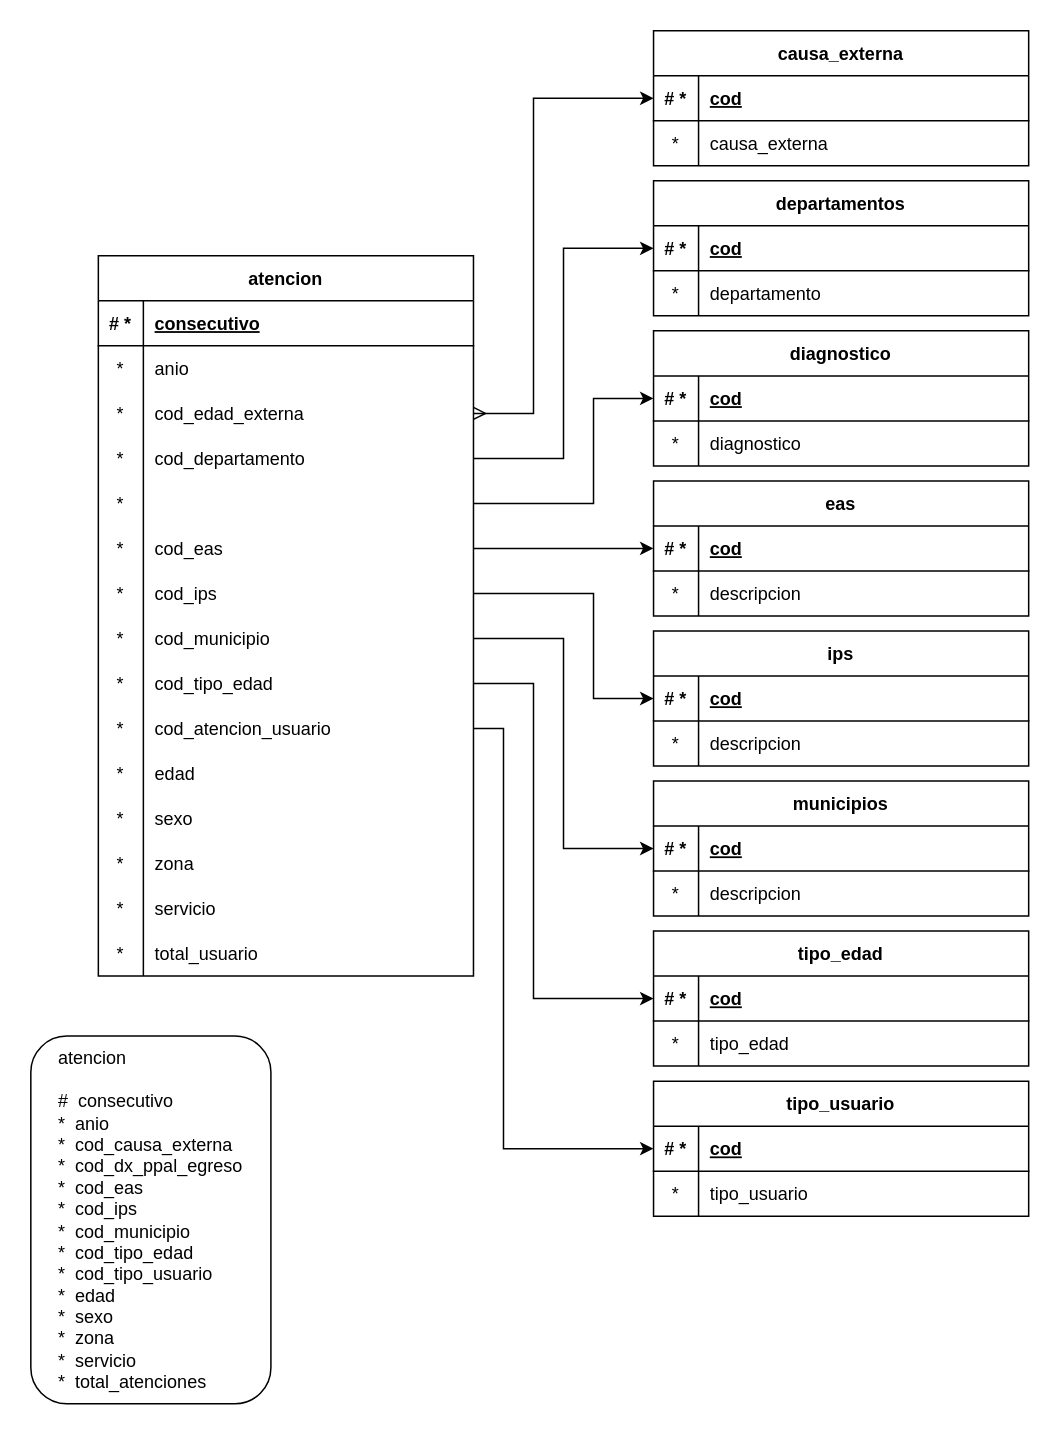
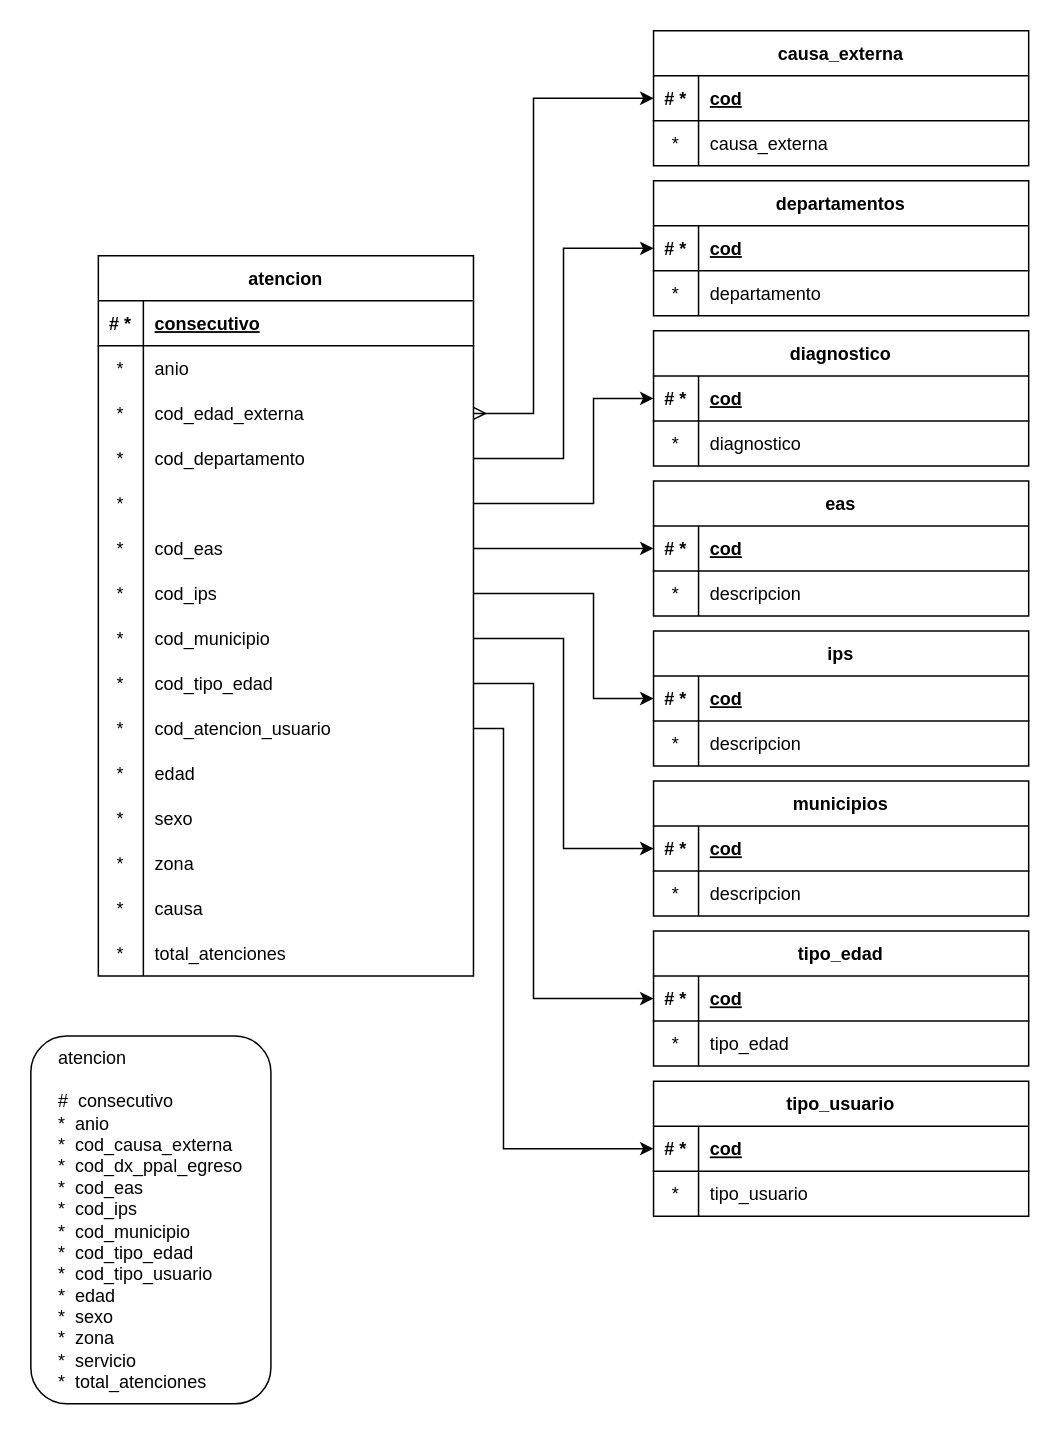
node "servicio": label "servicio" -> "causa"
node "total_usuario": label "total_usuario" -> "total_atenciones"
